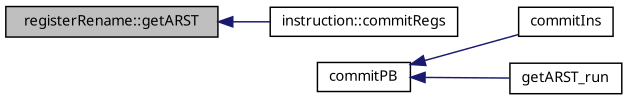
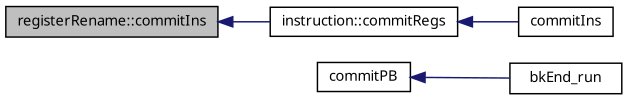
node "registerRename::getARST": label "registerRename::getARST" -> "registerRename::commitIns"
edge "commitIns" -> "commitPB": now "commitIns" -> "instruction::commitRegs"
node "getARST_run": label "getARST_run" -> "bkEnd_run"
